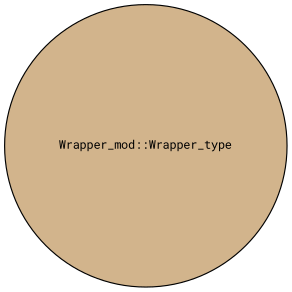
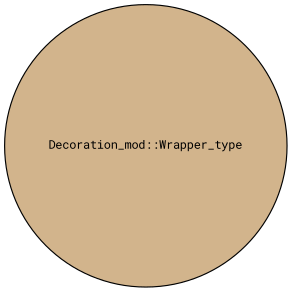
node "Wrapper_mod::Wrapper_type": label "Wrapper_mod::Wrapper_type" -> "Decoration_mod::Wrapper_type"
